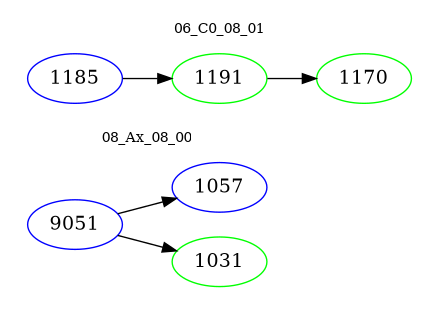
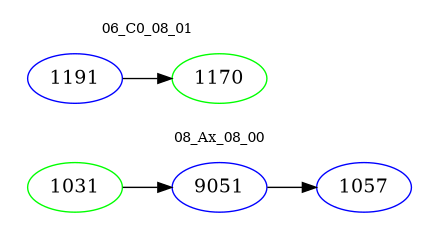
node "1185": removed
node "1191": color green -> blue
edge "9051" -> "1031": reversed
